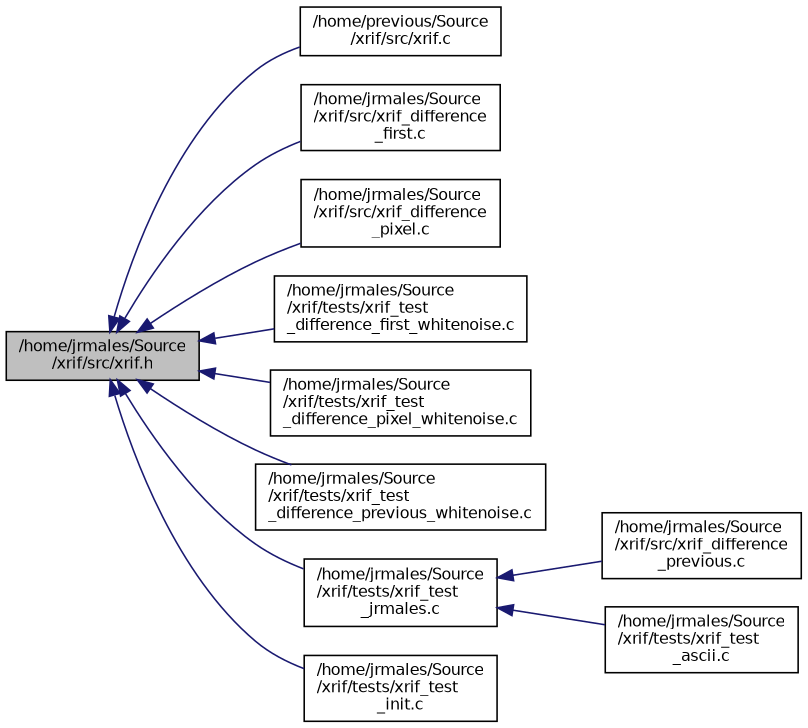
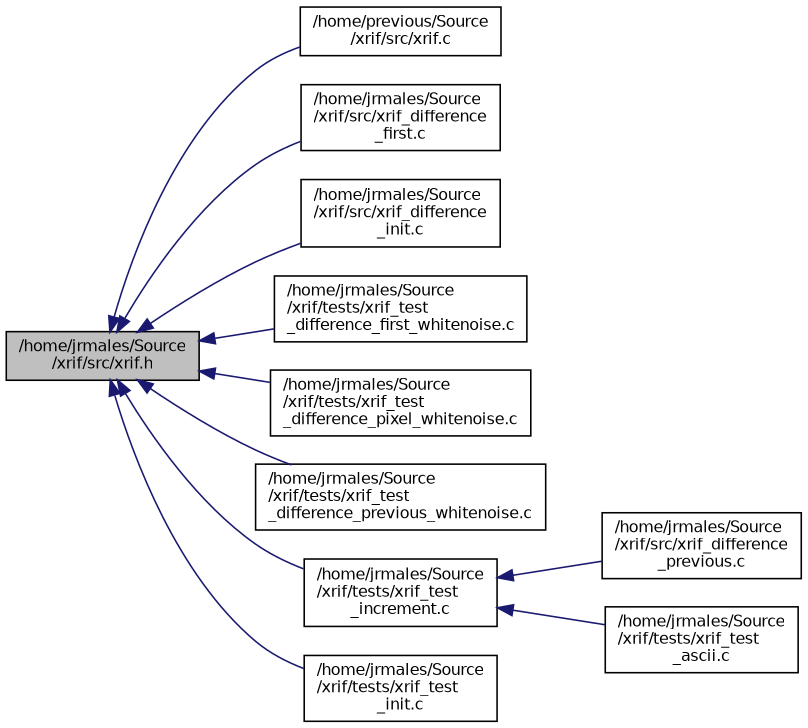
node "/home/jrmales/Source /xrif/src/xrif_difference _pixel.c": label "/home/jrmales/Source /xrif/src/xrif_difference _pixel.c" -> "/home/jrmales/Source /xrif/src/xrif_difference _init.c"
node "/home/jrmales/Source /xrif/tests/xrif_test _jrmales.c": label "/home/jrmales/Source /xrif/tests/xrif_test _jrmales.c" -> "/home/jrmales/Source /xrif/tests/xrif_test _increment.c"
